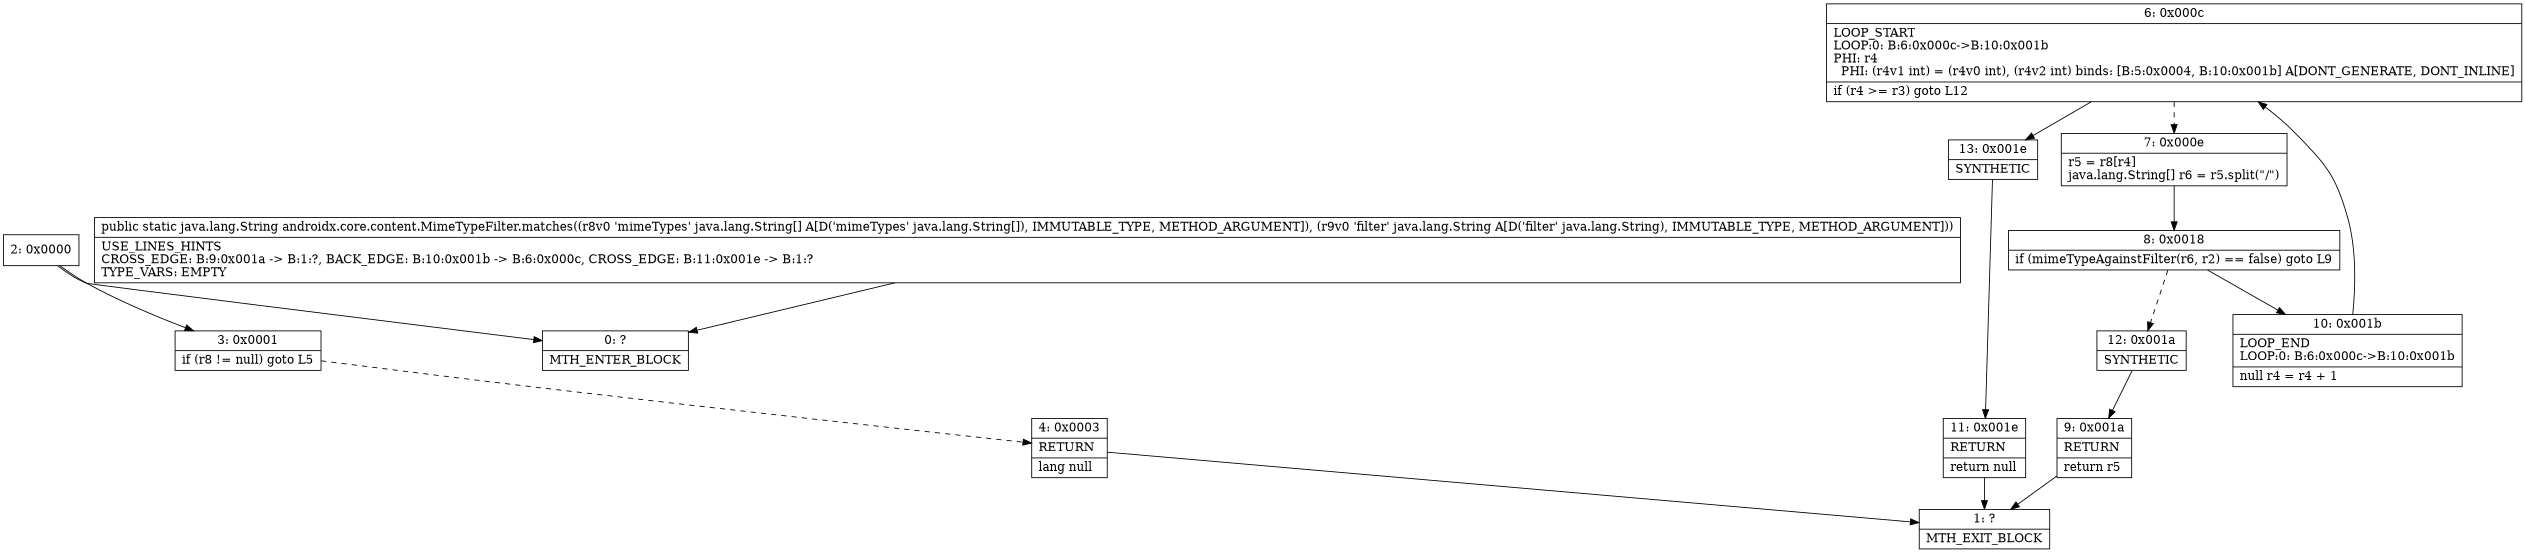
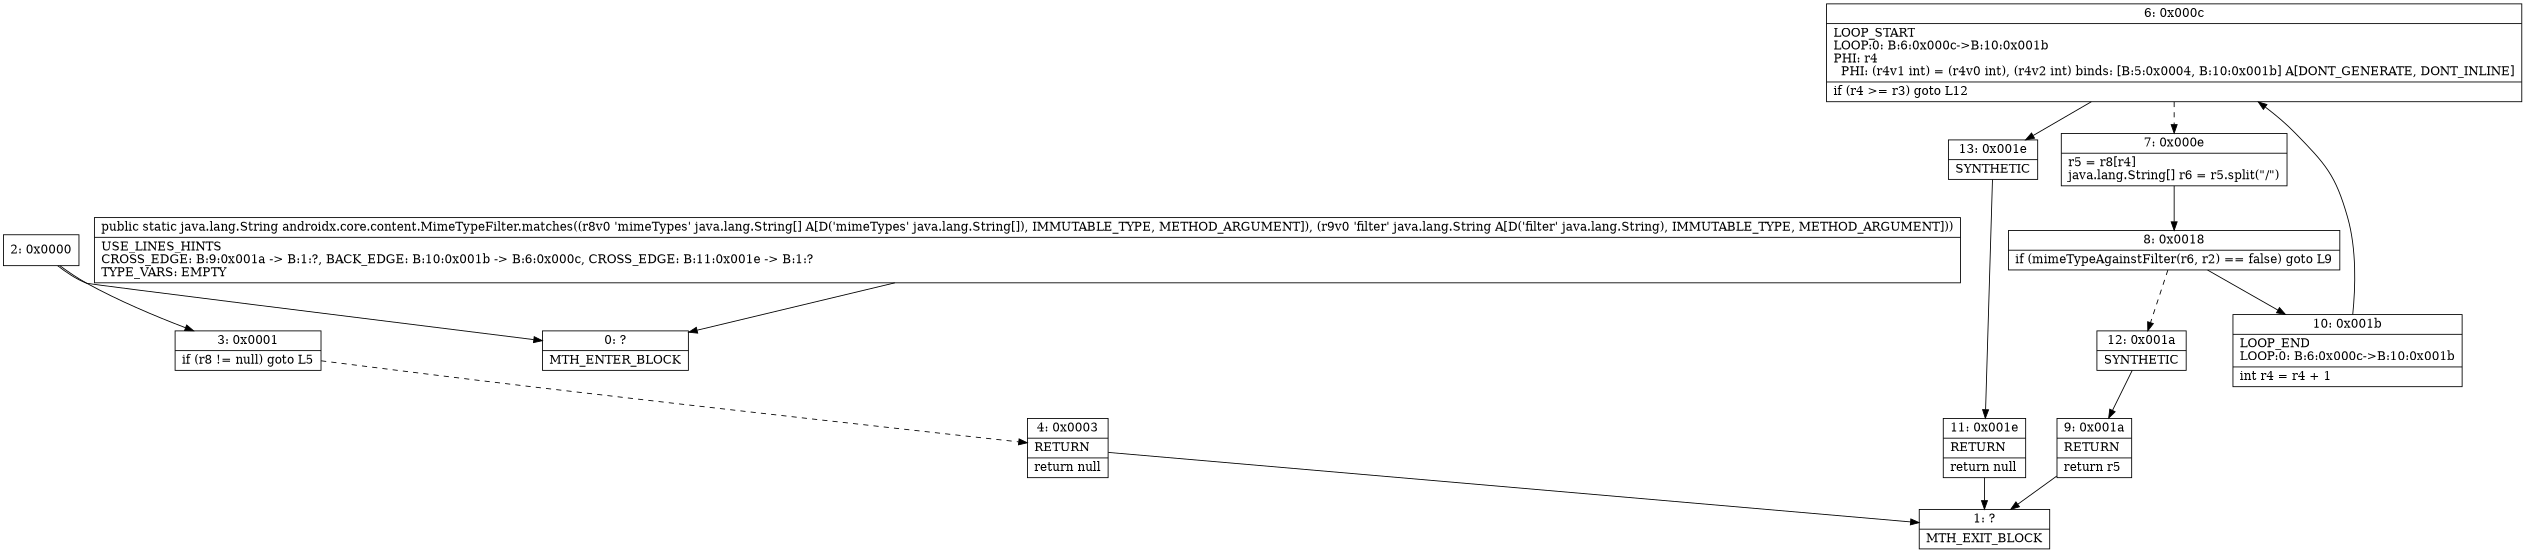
node "10: 0x001b": text "null r4 = r4 + 1" -> "int r4 = r4 + 1"
node "4: 0x0003": text "lang null" -> "return null"
